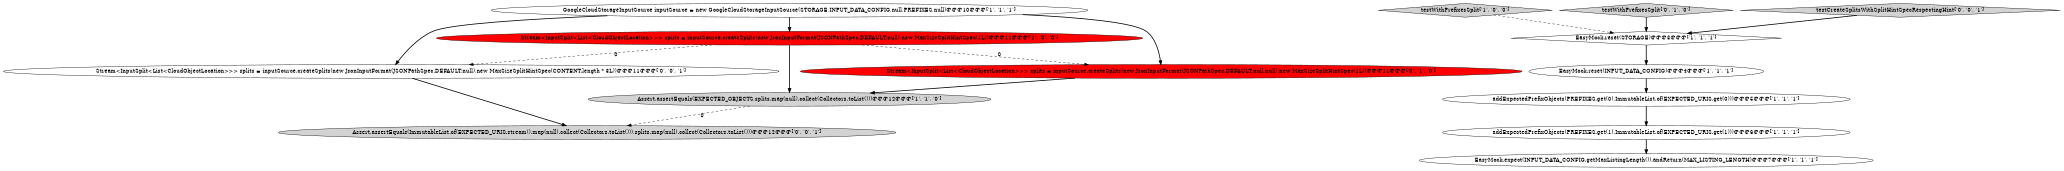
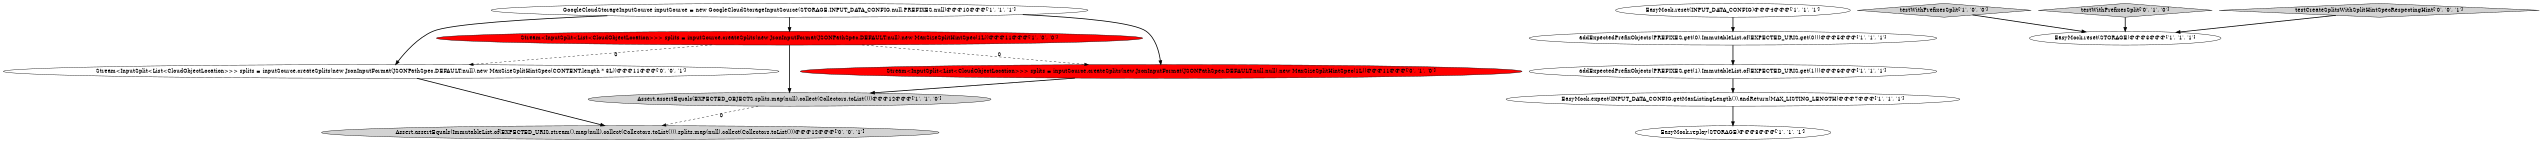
edge "testWithPrefixesSplit['1', '0', '0']" -> "EasyMock.reset(STORAGE)@@@3@@@['1', '1', '1']": style dashed -> bold
node "EasyMock.reset(STORAGE)@@@3@@@['1', '1', '1']": shape diamond -> ellipse
edge "EasyMock.reset(STORAGE)@@@3@@@['1', '1', '1']" -> "EasyMock.reset(INPUT_DATA_CONFIG)@@@4@@@['1', '1', '1']": removed
node "EasyMock.replay(STORAGE)@@@8@@@['1', '1', '1']": added
